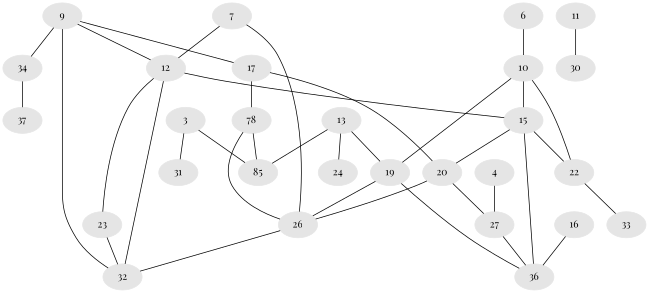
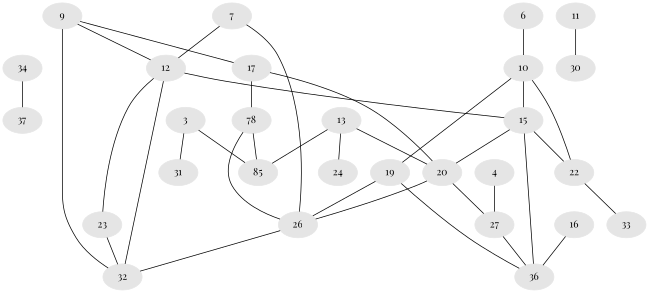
edge "9" -- "34": removed
edge "13" -- "19": now "13" -- "20"
